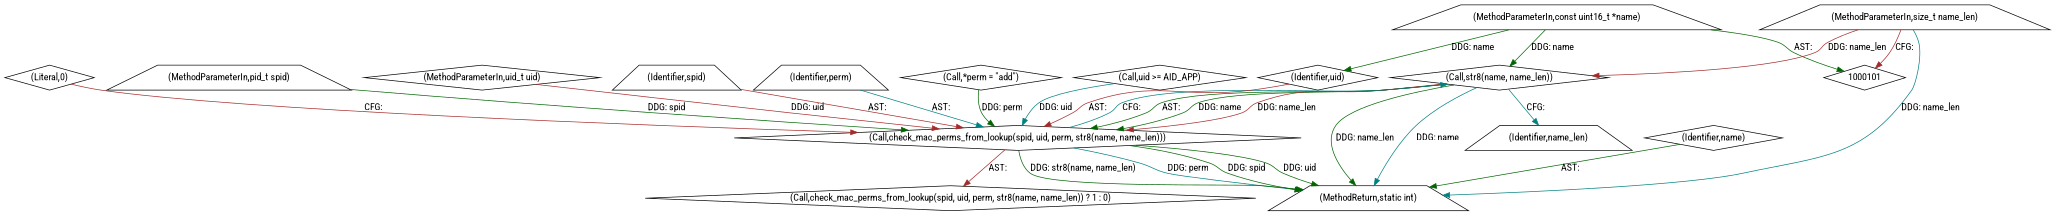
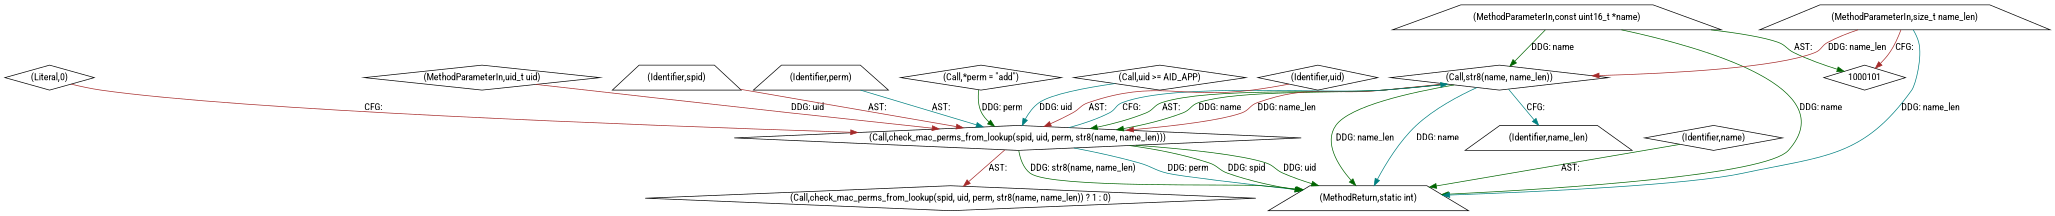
edge "(MethodParameterIn,const uint16_t *name)" -> "(Identifier,uid)": now "(MethodParameterIn,const uint16_t *name)" -> "(MethodReturn,static int)"
node "(MethodParameterIn,pid_t spid)": removed
